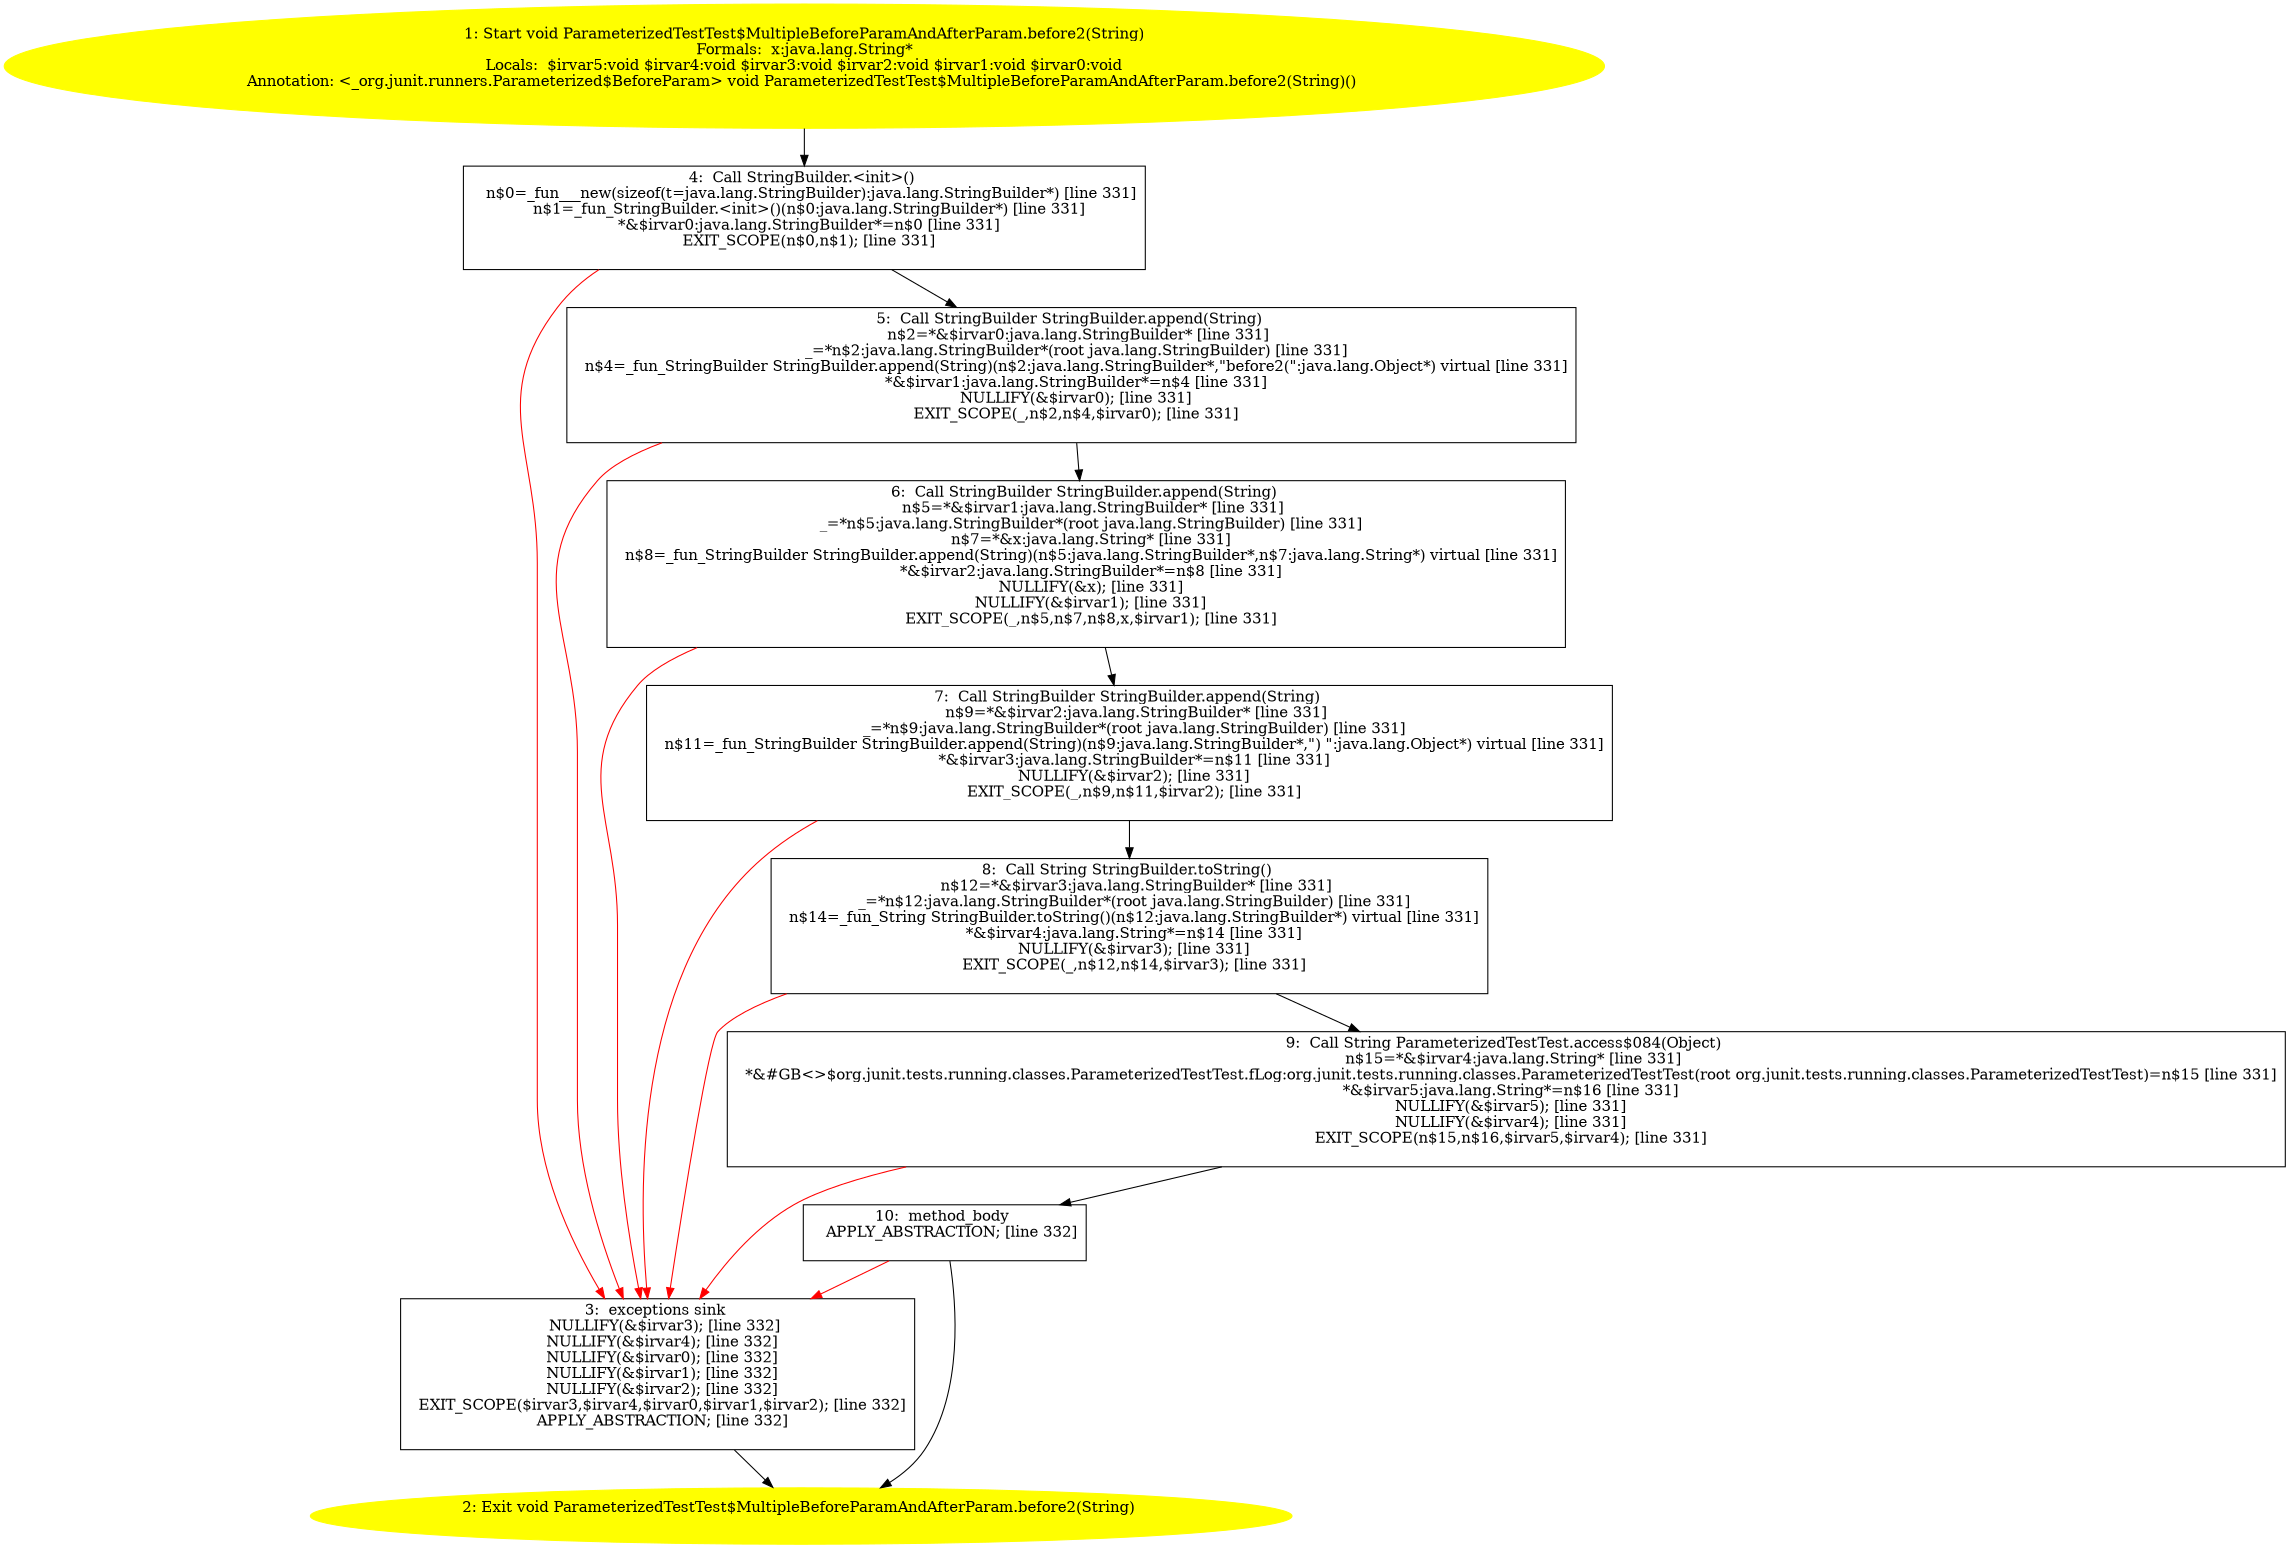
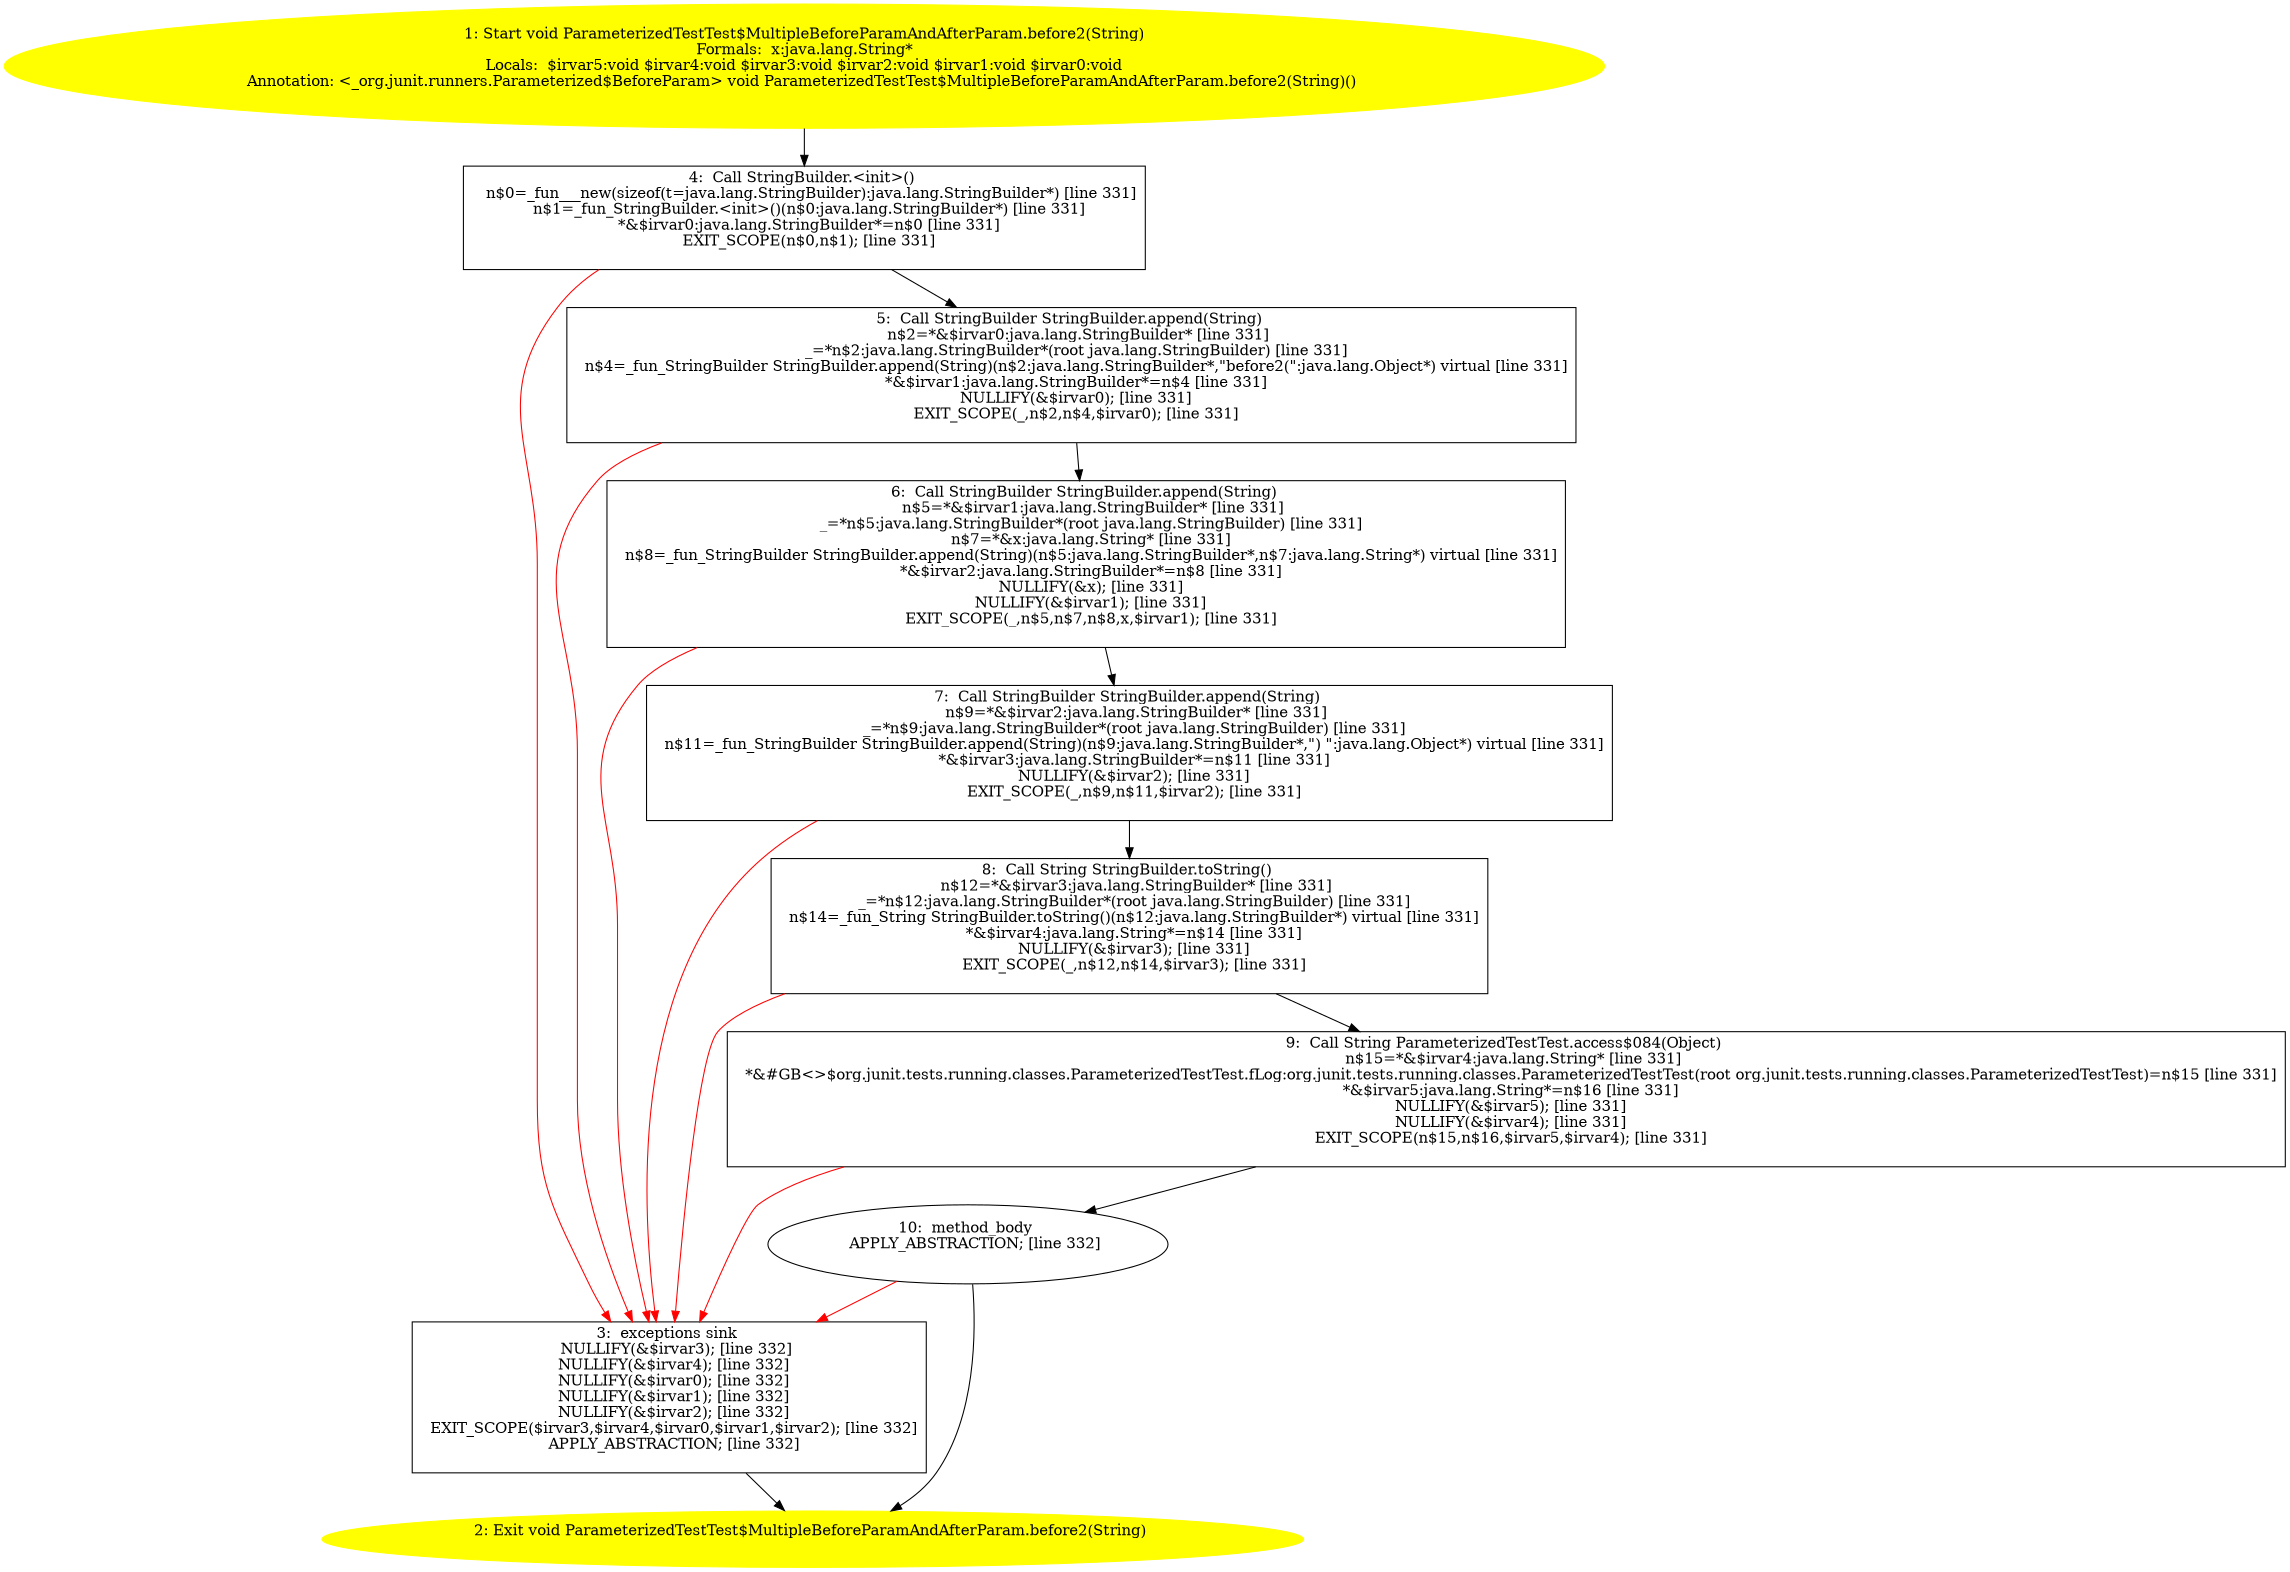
node "10:  method_body APPLY_ABSTRACTION; [line 332]": shape box -> ellipse
